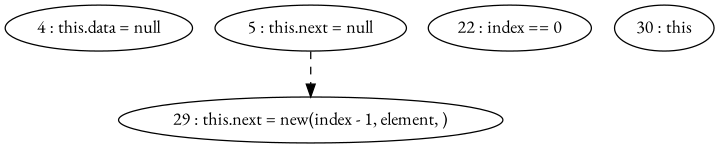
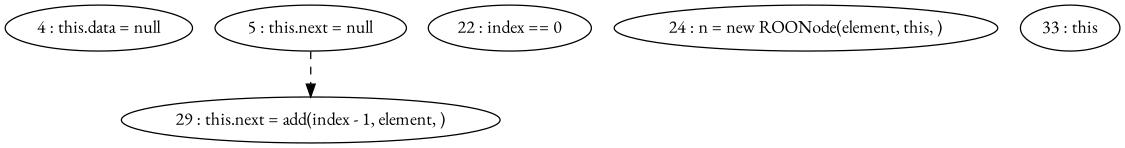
node "30 : this": label "30 : this" -> "33 : this"
node "24 : n = new ROONode(element, this, )": added
node "29 : this.next = new(index - 1, element, )": label "29 : this.next = new(index - 1, element, )" -> "29 : this.next = add(index - 1, element, )"
